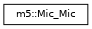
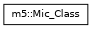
node "m5::Mic_Mic": label "m5::Mic_Mic" -> "m5::Mic_Class"
